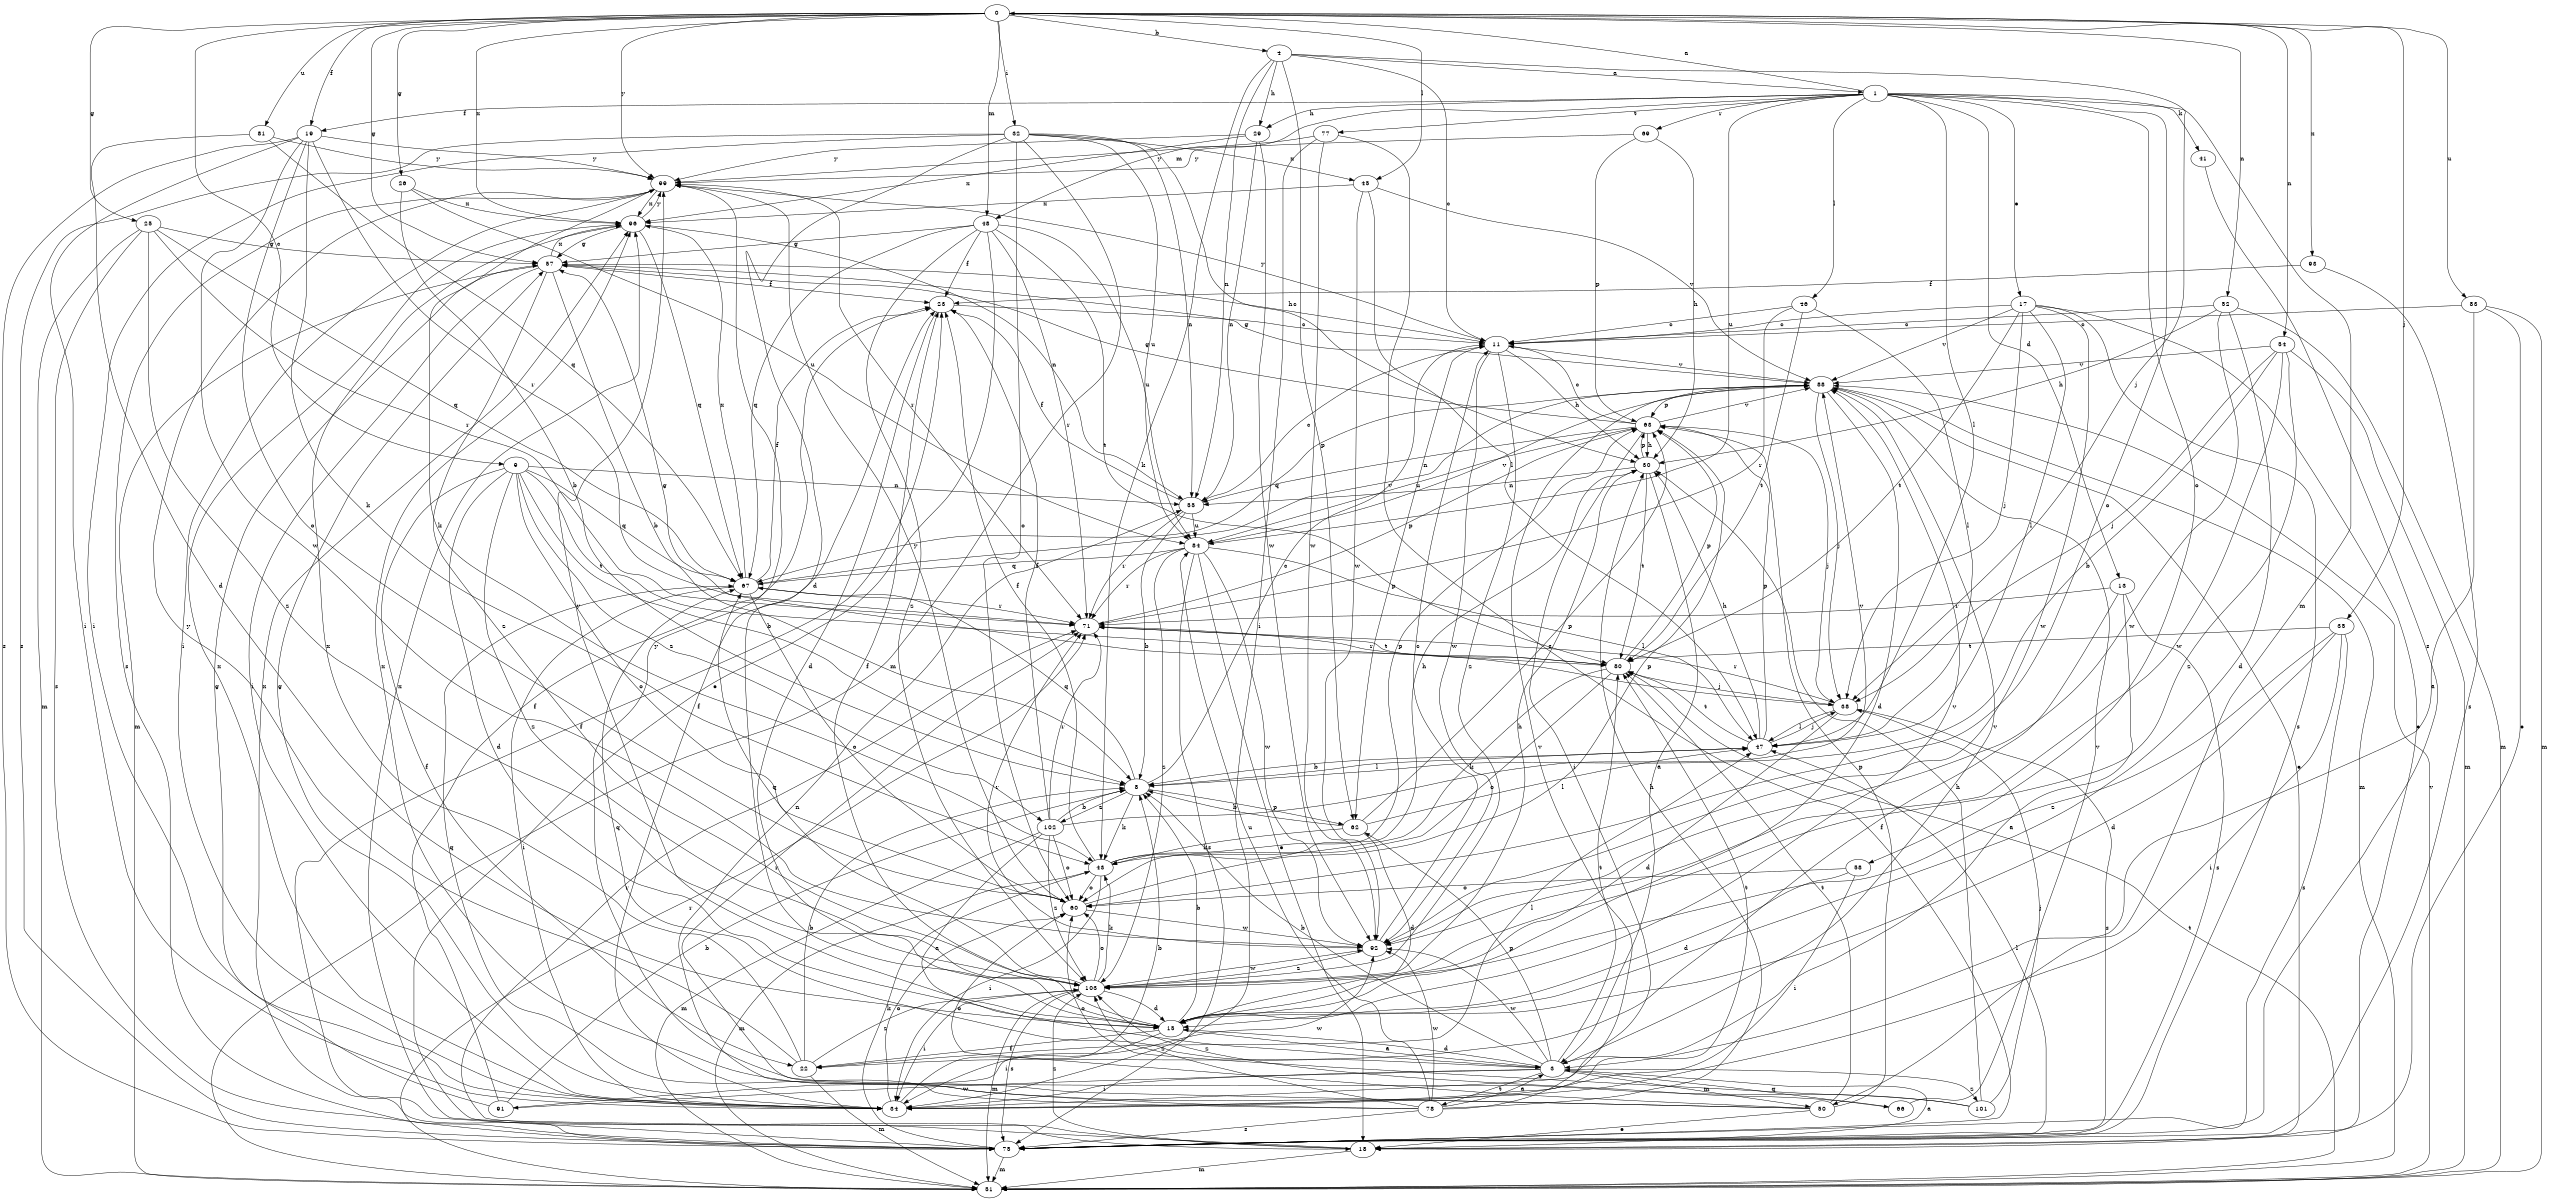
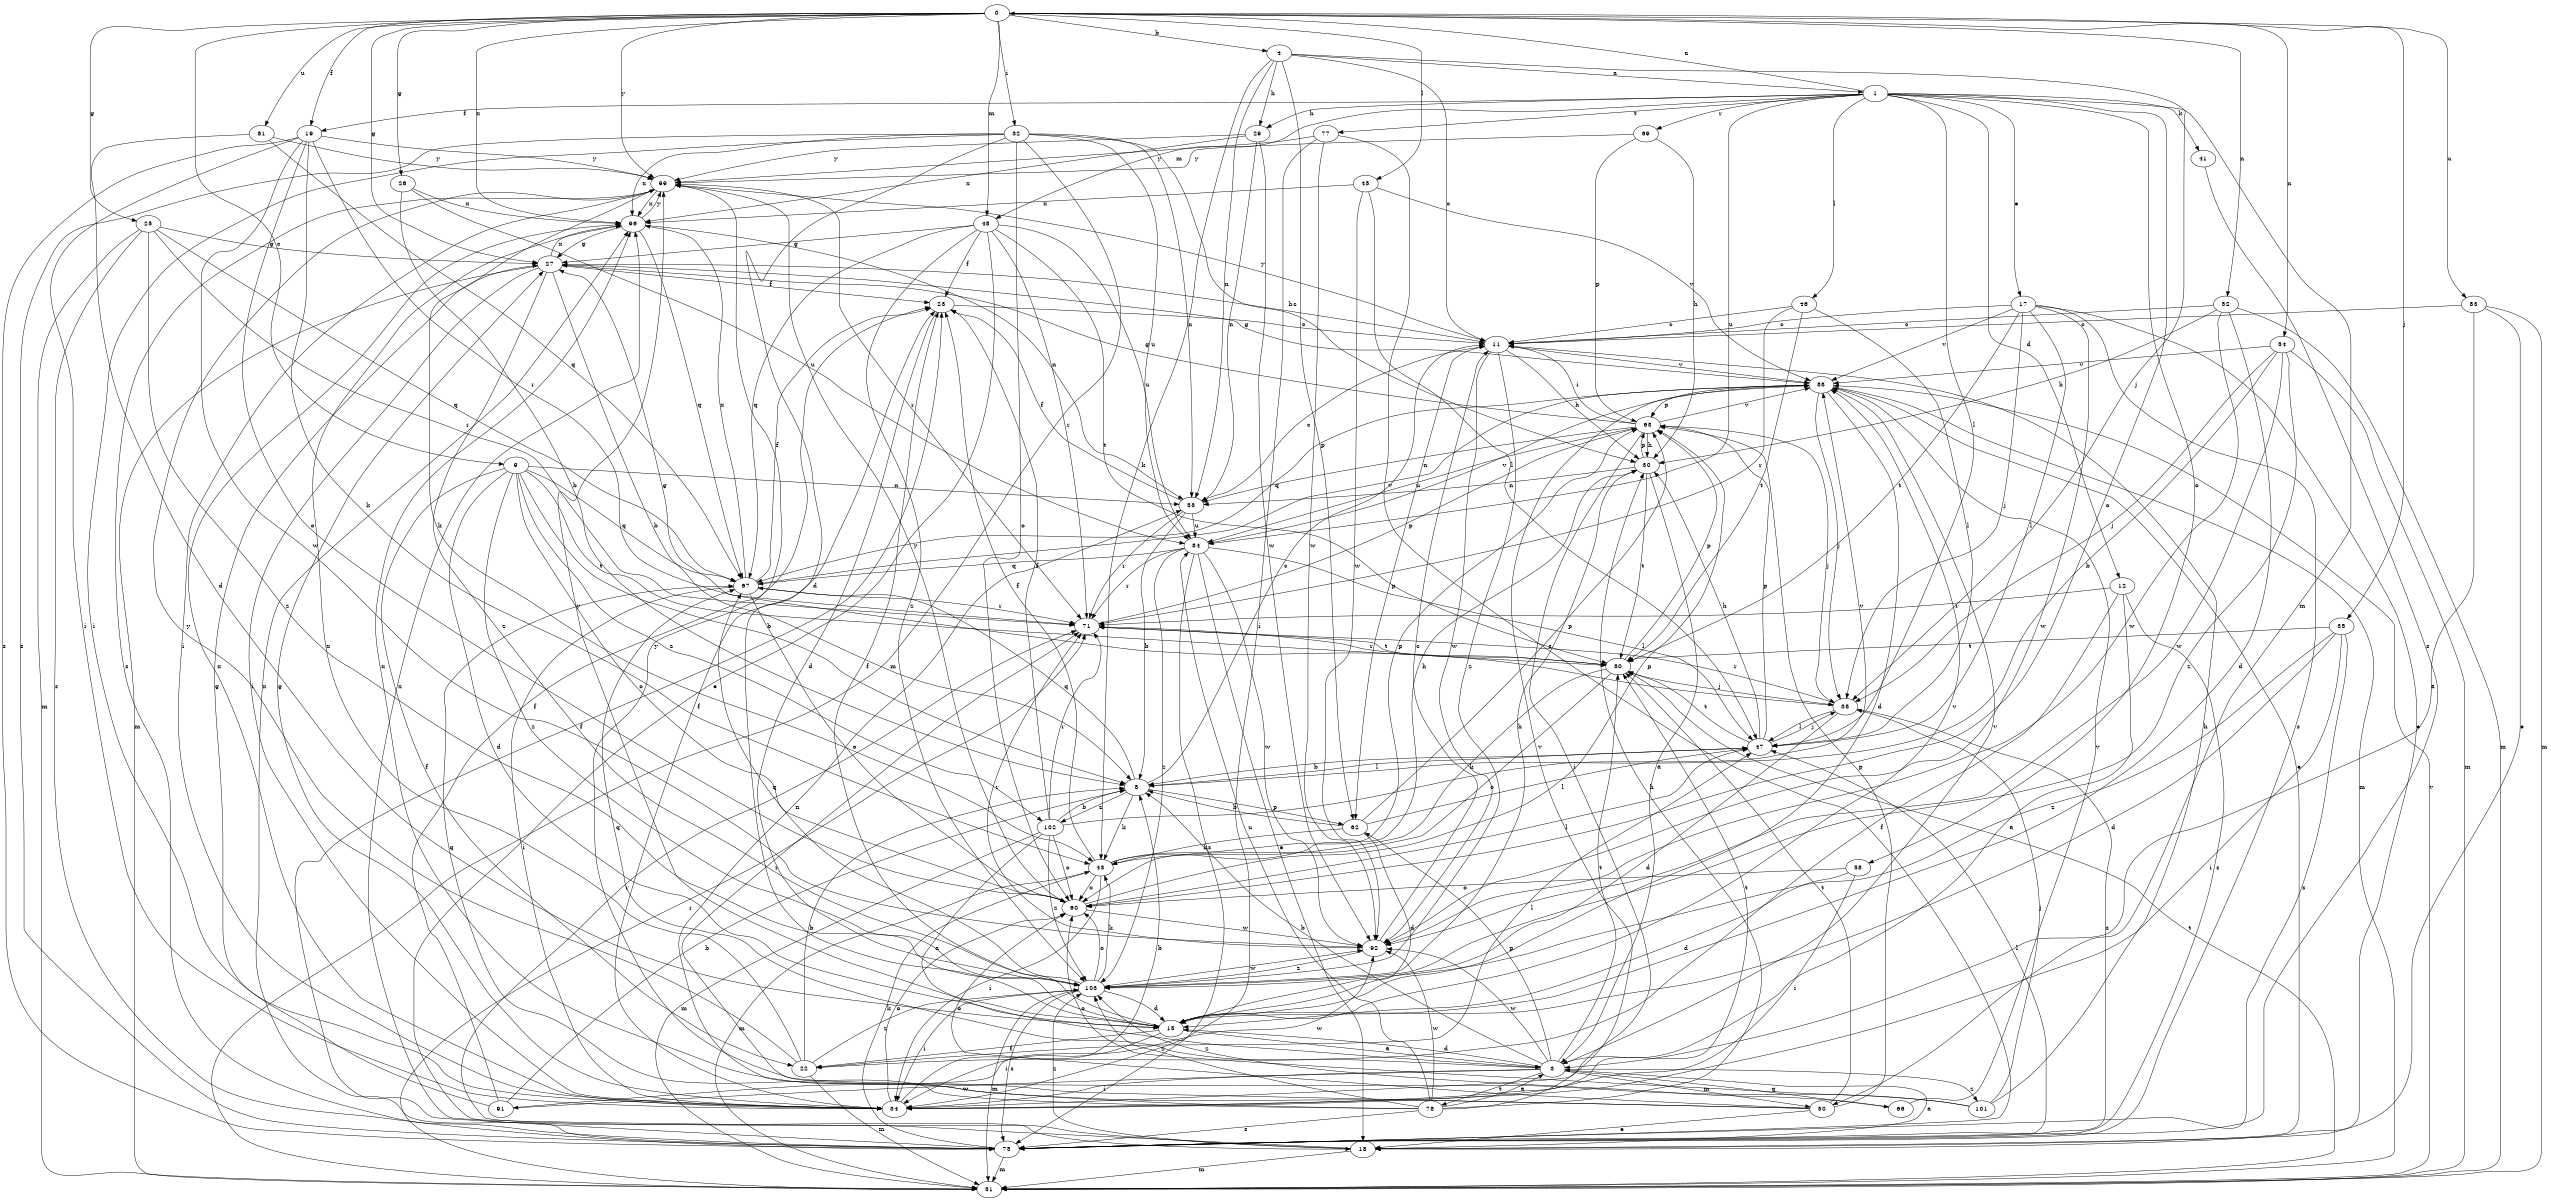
edge "32" -> "45": now "32" -> "96"
node "57": label "57" -> "27"
node "93": removed
edge "63" -> "11": label "c" -> "i"
node "13": label "13" -> "12"
edge "101" -> "30": now "101" -> "11"
edge "60" -> "47": added, label "l"
edge "15" -> "8": removed, label "b"
